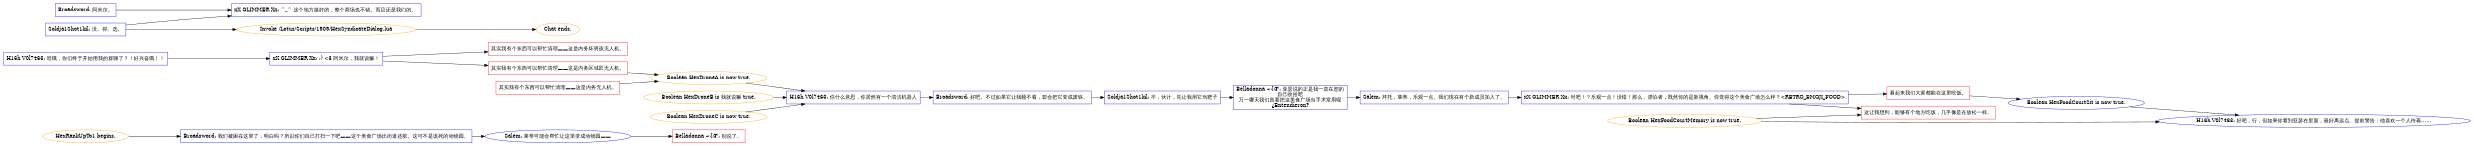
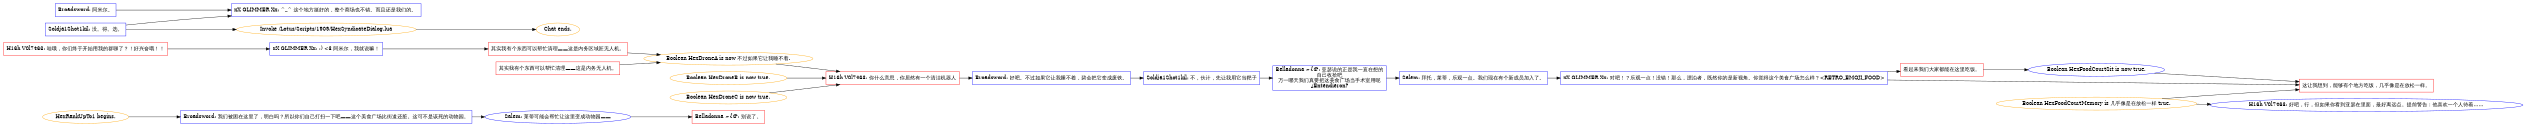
node "其实我有个东西可以帮忙清理——这是内务坏男孩无人机。": removed
node "H16h V0l7463: 哇哦，你们终于开始用我的群聊了？！好兴奋哦！！": color blue -> red
node "Boolean HexDroneA is now true.": label "Boolean HexDroneA is now true." -> "Boolean HexDroneA is now 不过如果它让我睡不着."
node "Boolean HexDroneB is 我就说嘛 true.": label "Boolean HexDroneB is 我就说嘛 true." -> "Boolean HexDroneB is now true."
node "H16h V0l7463: 你什么意思，你居然有一个清洁机器人": color blue -> red
edge "Boolean HexFoodCourtSit is now true." -> "H16h V0l7463: 好吧，行，但如果你看到亚瑟在里面，最好离远点。提前警告：他喜欢一个人待着……": now "Boolean HexFoodCourtSit is now true." -> "这让我想到，能够有个地方吃饭，几乎像是在放松一样。"
node "Boolean HexFoodCourtMemory is now true.": label "Boolean HexFoodCourtMemory is now true." -> "Boolean HexFoodCourtMemory is 几乎像是在放松一样 true."
